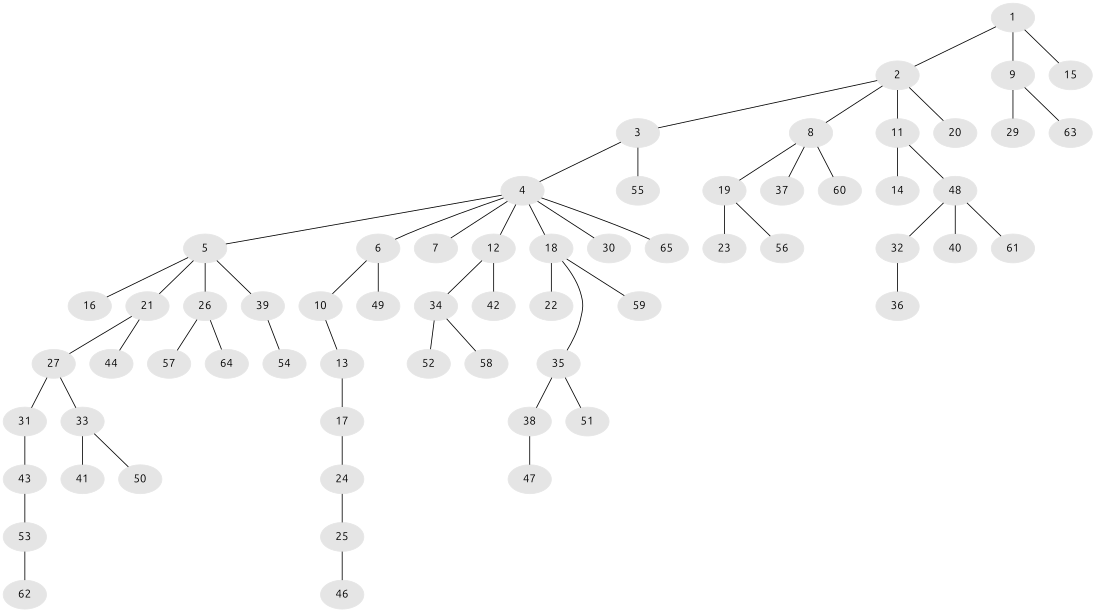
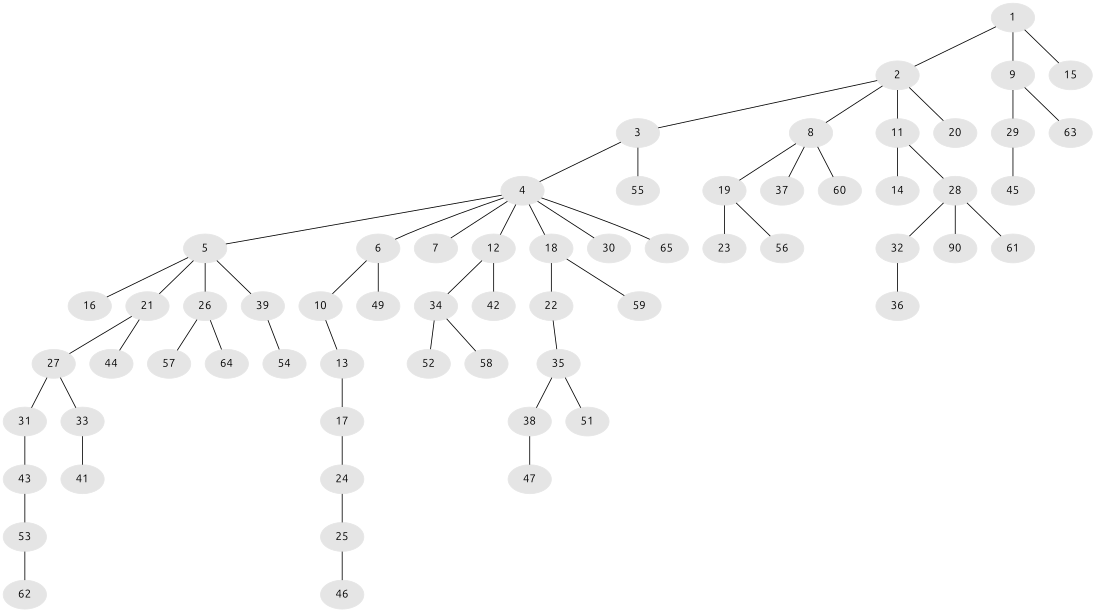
node "48": label "48" -> "28"
node "45": added
node "40": label "40" -> "90"
edge "18" -- "35": now "22" -- "35"
node "50": removed
